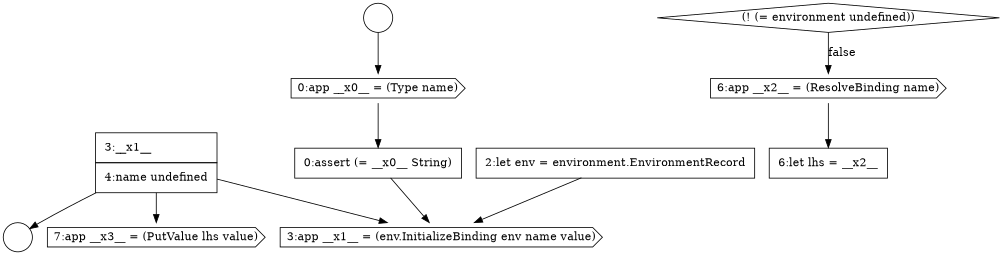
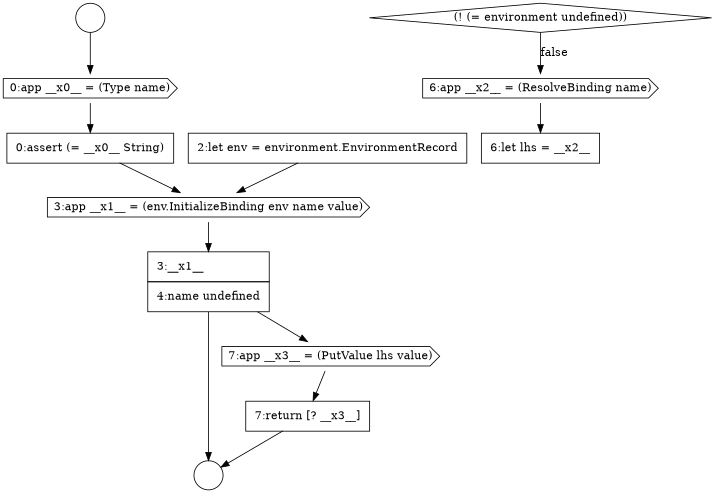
edge "3:__x1__" -> "3:app __x1__ = (env.InitializeBinding env name value)": reversed
node "7:return [? __x3__]": added
